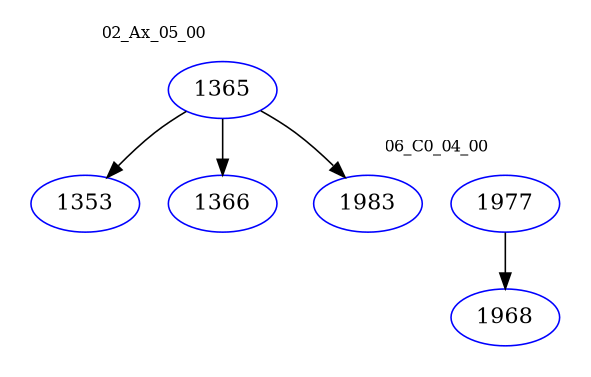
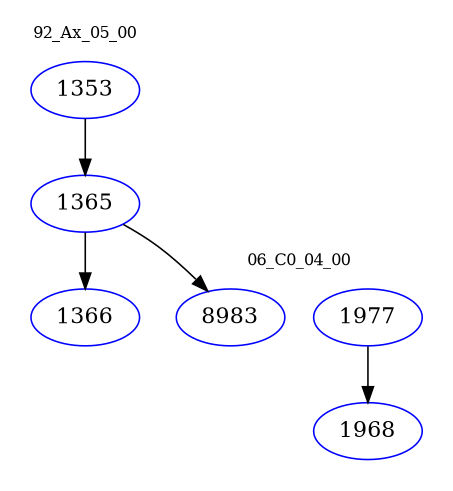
cluster "02_Ax_05_00": label "02_Ax_05_00" -> "92_Ax_05_00"
edge "1365" -> "1353": reversed
node "1983": label "1983" -> "8983"
